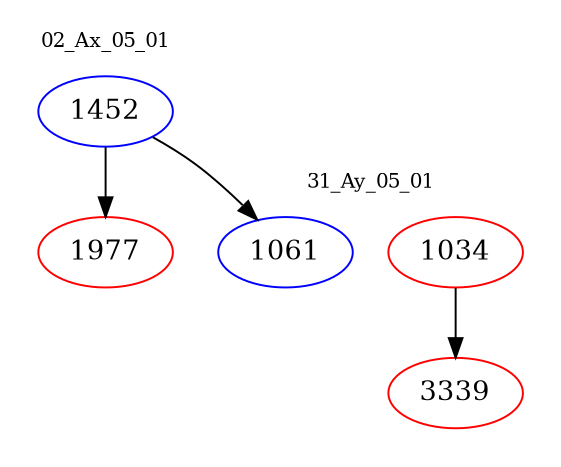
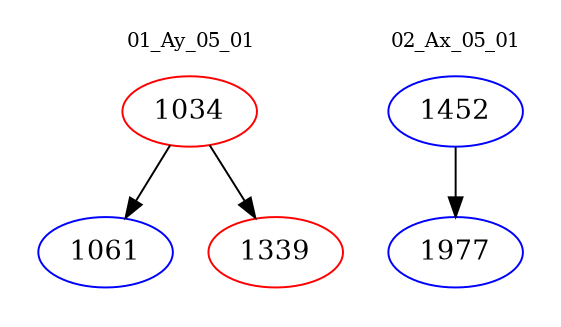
edge "1452" -> "1061": now "1034" -> "1061"
cluster "31_Ay_05_01": label "31_Ay_05_01" -> "01_Ay_05_01"
node "1977": color red -> blue
node "3339": label "3339" -> "1339"
